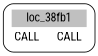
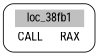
node "loc_38fb1": text "CALL       CALL" -> "CALL       RAX"
